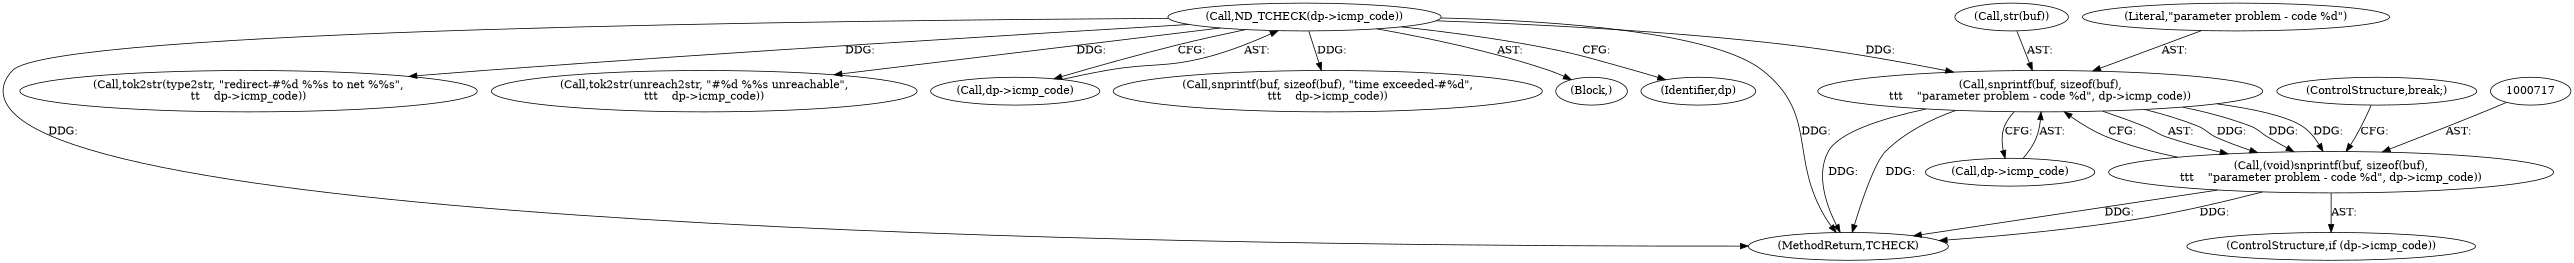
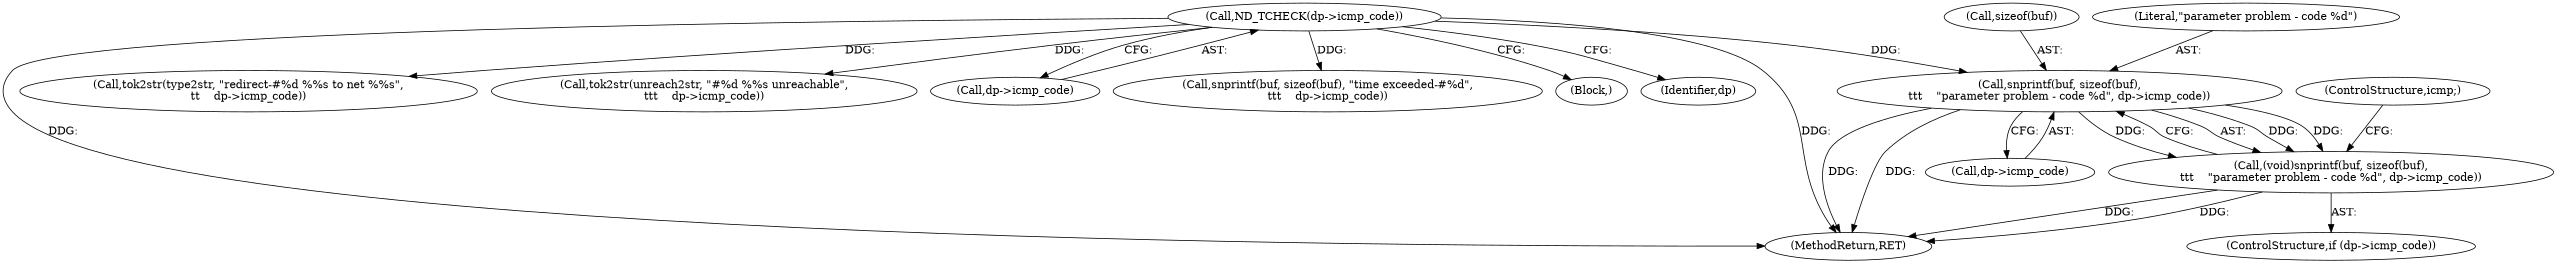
node "(Call,str(buf))": label "(Call,str(buf))" -> "(Call,sizeof(buf))"
edge "(Call,ND_TCHECK(dp->icmp_code))" -> "(Block,)": label "AST: " -> "CFG: "
node "(ControlStructure,break;)": label "(ControlStructure,break;)" -> "(ControlStructure,icmp;)"
node "1000717": removed
node "(MethodReturn,TCHECK)": label "(MethodReturn,TCHECK)" -> "(MethodReturn,RET)"
